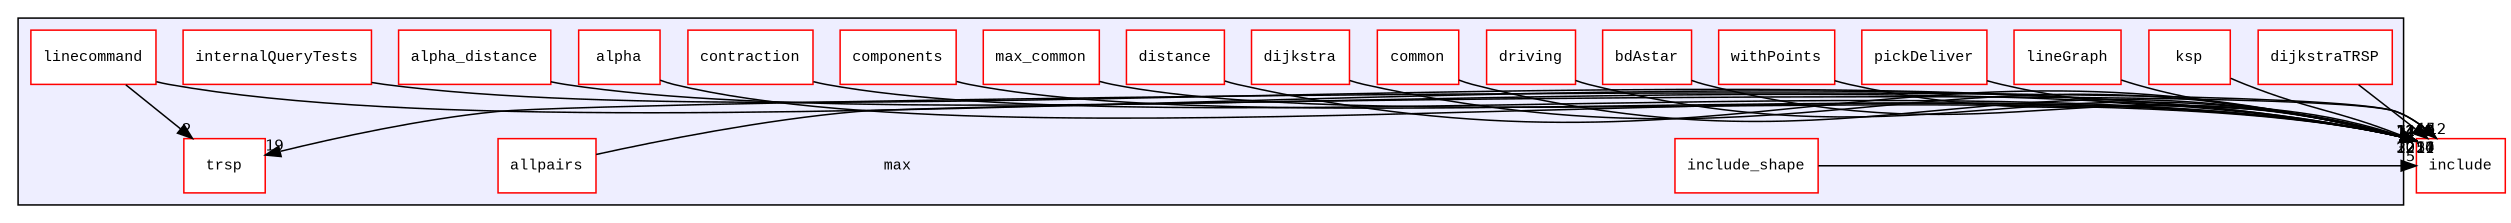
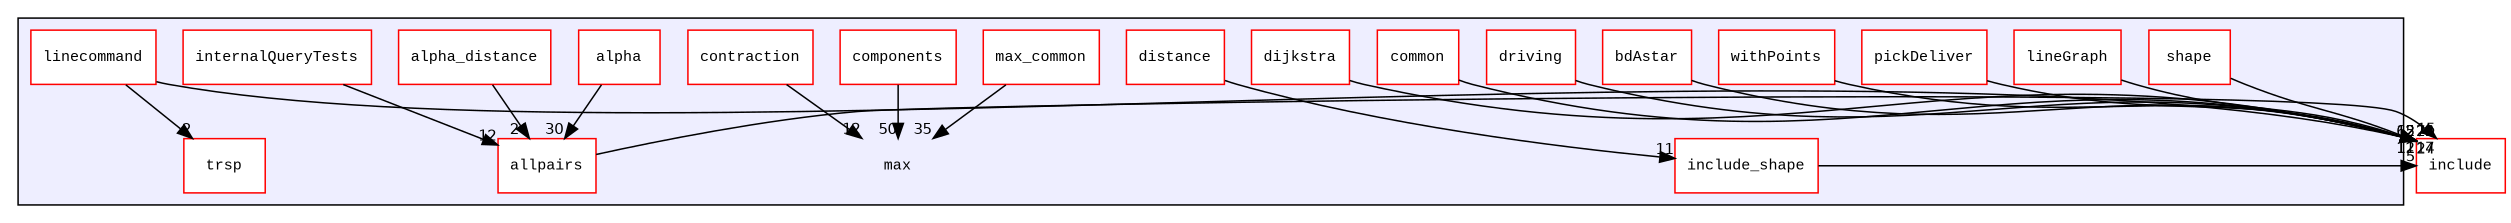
node "ksp": label "ksp" -> "shape"
node "dijkstraTRSP": removed
edge "internalQueryTests" -> "include": now "internalQueryTests" -> "allpairs"
edge "include" -> "trsp": removed
edge "alpha_distance" -> "include": now "alpha_distance" -> "allpairs"
edge "contraction" -> "include": now "contraction" -> "max"
edge "components" -> "include": now "components" -> "max"
edge "max_common" -> "include": now "max_common" -> "max"
edge "alpha" -> "include": now "alpha" -> "allpairs"
edge "distance" -> "include": now "distance" -> "include_shape"
